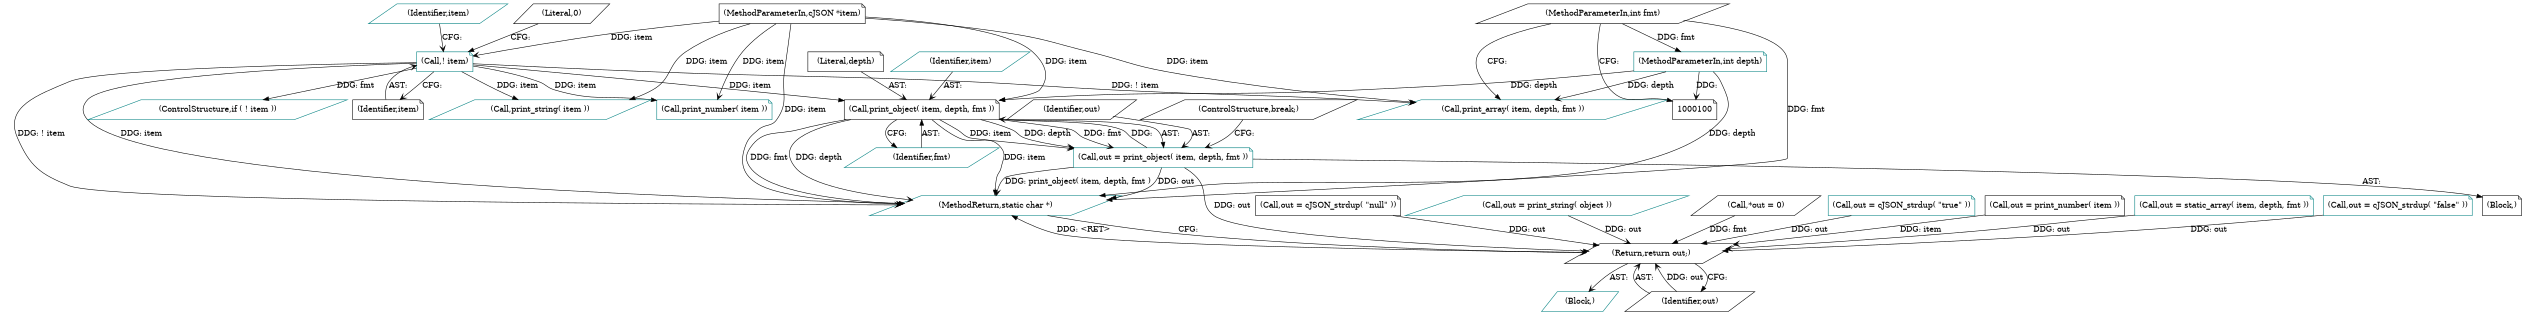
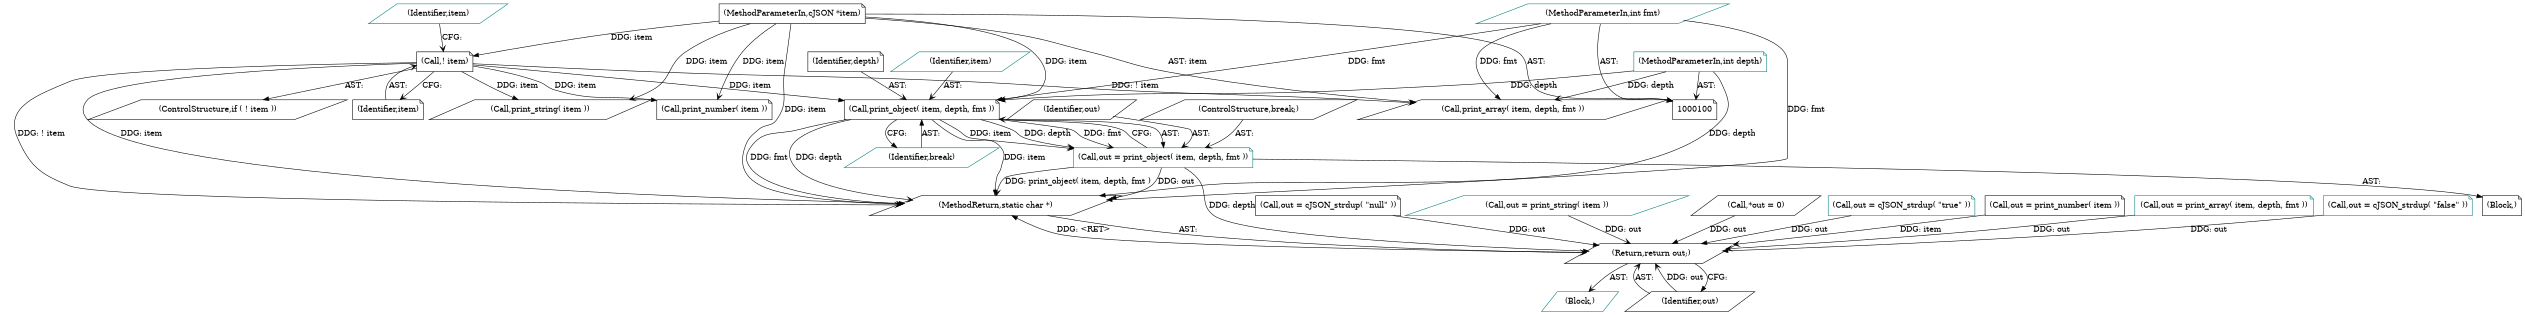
node "(Literal,0)": removed
node "(MethodParameterIn,int fmt)": color black -> teal
edge "(MethodParameterIn,cJSON *item)" -> "1000100": added, label "AST:"
edge "(MethodParameterIn,cJSON *item)" -> "(Call,! item)": arrowhead vee -> normal
edge "(MethodParameterIn,cJSON *item)" -> "(Call,print_object( item, depth, fmt ))": arrowhead normal -> vee
edge "(MethodParameterIn,int fmt)" -> "(MethodParameterIn,int depth)": now "(MethodParameterIn,int fmt)" -> "(Call,print_object( item, depth, fmt ))"
edge "(MethodParameterIn,cJSON *item)" -> "(Call,print_string( item ))": arrowhead normal -> vee
node "(Call,! item)": color teal -> black
node "(Literal,depth)": label "(Literal,depth)" -> "(Identifier,depth)"
edge "(MethodParameterIn,cJSON *item)" -> "(Call,print_array( item, depth, fmt ))": label "DDG: item" -> "AST: item"
edge "(MethodParameterIn,int fmt)" -> "(Call,print_array( item, depth, fmt ))": label "CFG: " -> "DDG: fmt"
edge "(MethodParameterIn,int fmt)" -> "1000100": label "CFG: " -> "AST: "
edge "(Call,! item)" -> "(ControlStructure,if ( ! item ))": label "DDG: fmt" -> "AST: "
edge "(MethodParameterIn,int depth)" -> "1000100": label "DDG: " -> "AST: "
node "(ControlStructure,if ( ! item ))": color teal -> black
node "(Call,print_string( item ))": color teal -> black
node "(Call,print_number( item ))": color teal -> black
node "(Call,print_array( item, depth, fmt ))": color teal -> black
edge "(Call,out = print_object( item, depth, fmt ))" -> "(Call,print_object( item, depth, fmt ))": label "DDG: " -> "CFG: "
edge "(ControlStructure,break;)" -> "(Call,out = print_object( item, depth, fmt ))": label "CFG: " -> "AST: "
node "(Identifier,fmt)": label "(Identifier,fmt)" -> "(Identifier,break)"
node "(MethodReturn,static char *)": color teal -> black
edge "(Call,out = print_object( item, depth, fmt ))" -> "(Return,return out;)": label "DDG: out" -> "DDG: depth"
node "(Call,out = print_string( object ))": label "(Call,out = print_string( object ))" -> "(Call,out = print_string( item ))"
node "(Call,out = static_array( item, depth, fmt ))": label "(Call,out = static_array( item, depth, fmt ))" -> "(Call,out = print_array( item, depth, fmt ))"
edge "(MethodReturn,static char *)" -> "(Return,return out;)": label "CFG: " -> "AST: "
edge "(Call,*out = 0)" -> "(Return,return out;)": label "DDG: fmt" -> "DDG: out"
